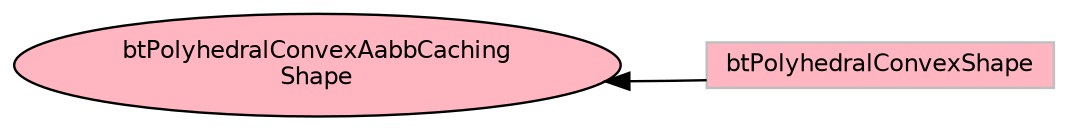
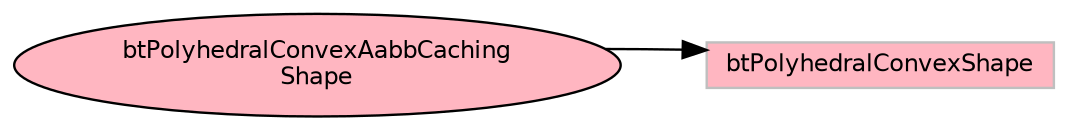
edge "btPolyhedralConvexShape" -> "btPolyhedralConvexAabbCaching Shape": reversed
